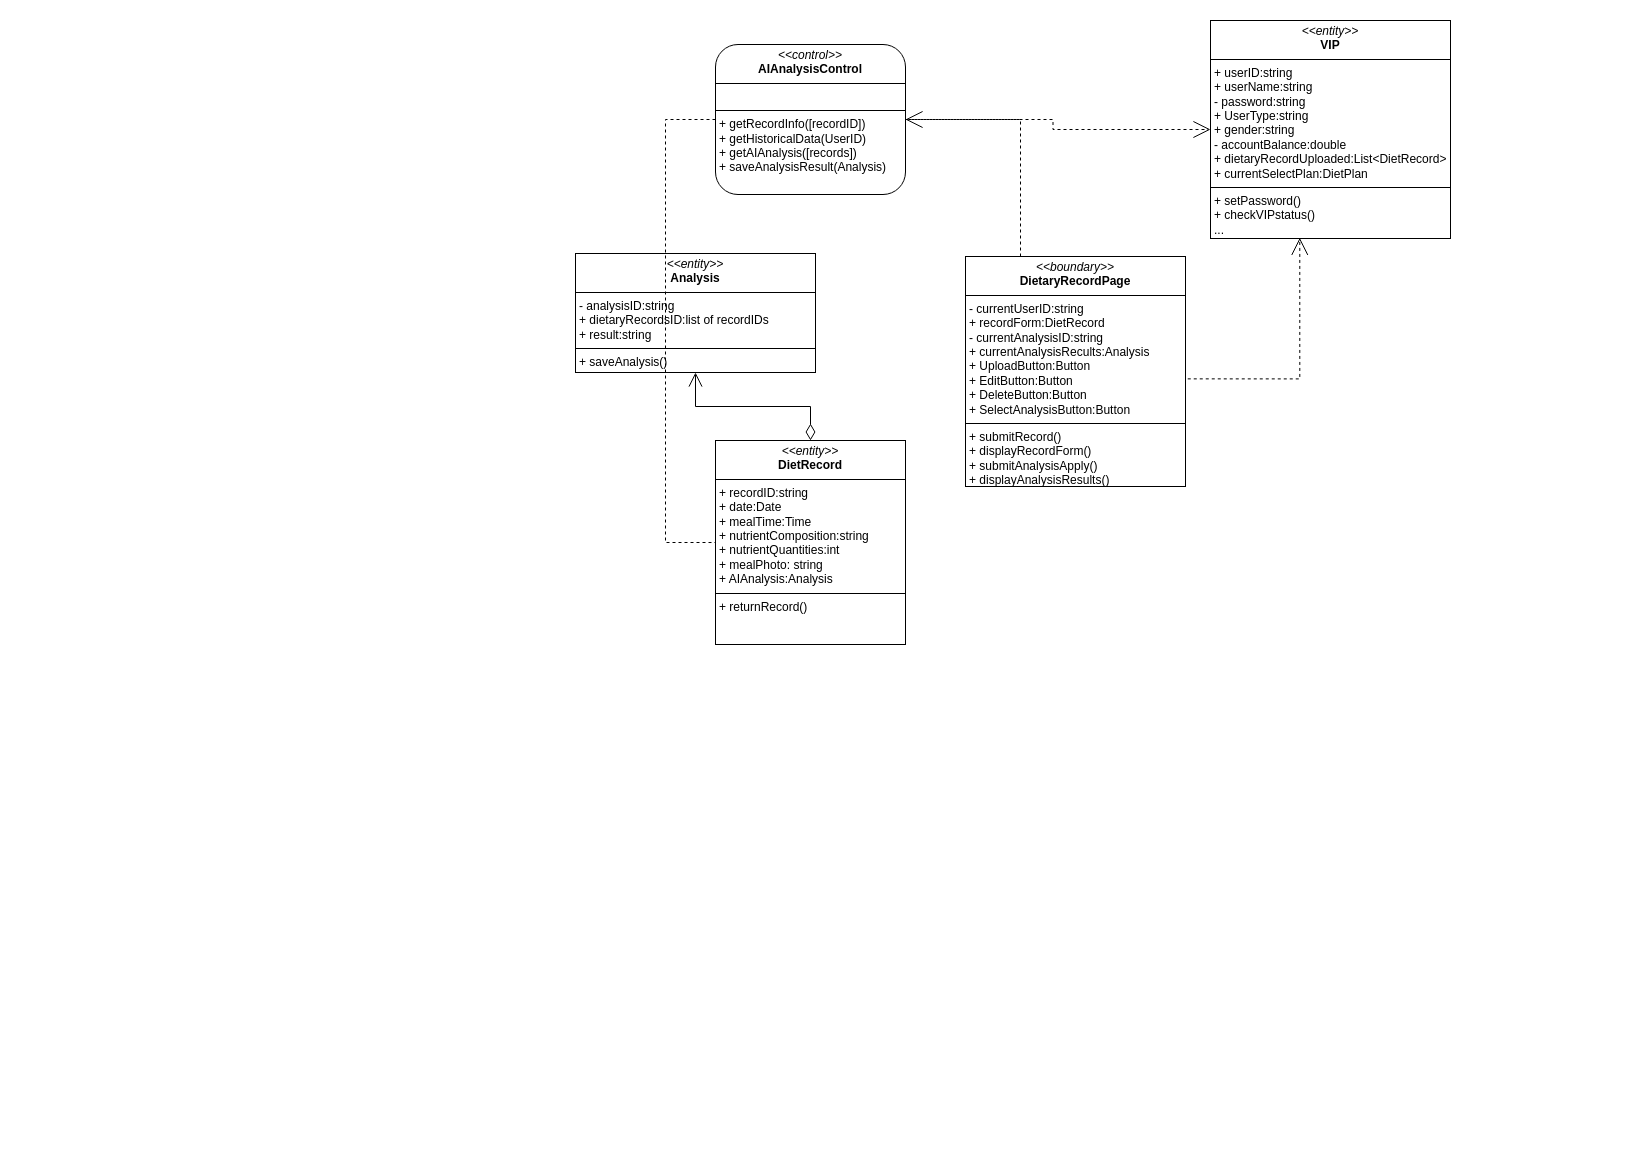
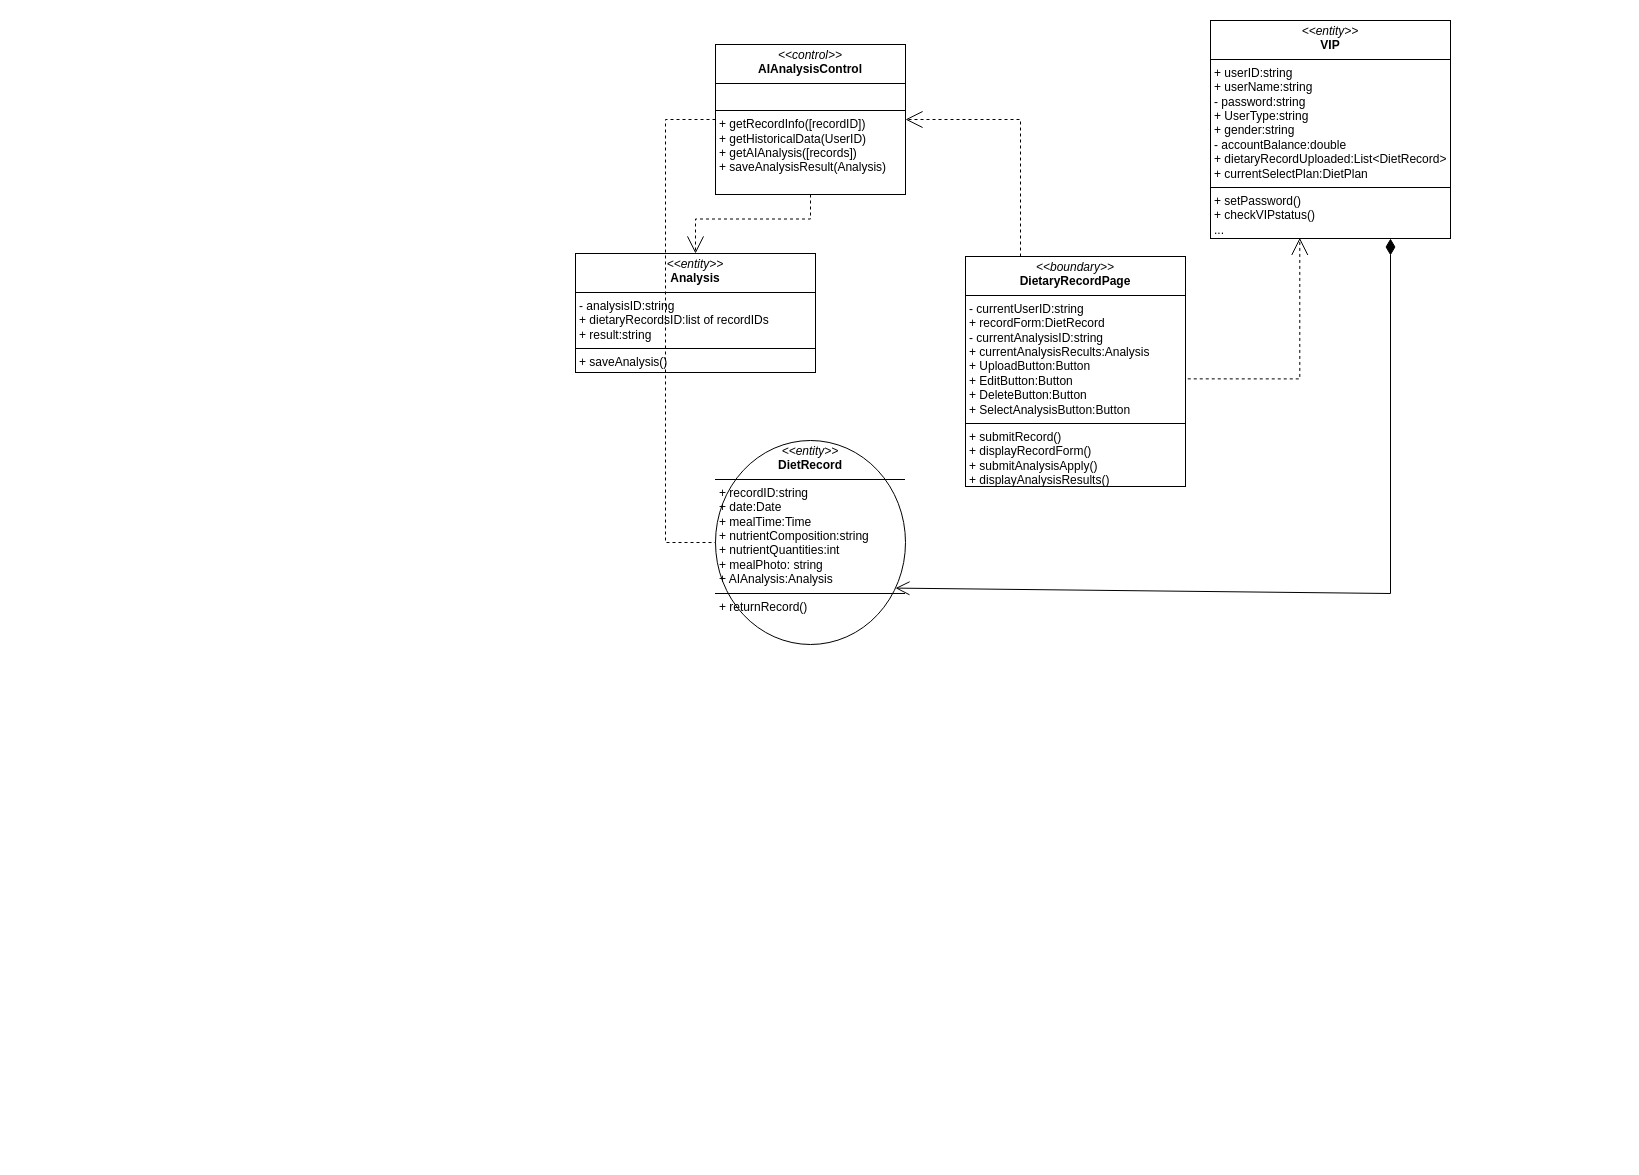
node "<<control>> AIAnalysisControl + getRecordInfo([recordID]) + getHistoricalData(UserID) + getAIAnalysis([records]) + saveAnalysisResult(Analysis)": shape rounded rectangle -> rectangle
edge "<<control>> AIAnalysisControl + getRecordInfo([recordID]) + getHistoricalData(UserID) + getAIAnalysis([records]) + saveAnalysisResult(Analysis)" -> "<<entity>> VIP + userID:string + userName:string - password:string + UserType:string + gender:string - accountBalance:double + dietaryRecordUploaded:List<DietRecord> + currentSelectPlan:DietPlan + setPassword() + checkVIPstatus() ...": now "<<control>> AIAnalysisControl + getRecordInfo([recordID]) + getHistoricalData(UserID) + getAIAnalysis([records]) + saveAnalysisResult(Analysis)" -> "<<entity>> Analysis - analysisID:string + dietaryRecordsID:list of recordIDs + result:string + saveAnalysis()"
edge "<<entity>> Analysis - analysisID:string + dietaryRecordsID:list of recordIDs + result:string + saveAnalysis()" -- "<<entity>> DietRecord + recordID:string + date:Date + mealTime:Time + nutrientComposition:string + nutrientQuantities:int + mealPhoto: string + AIAnalysis:Analysis + returnRecord()": removed
node "<<entity>> DietRecord + recordID:string + date:Date + mealTime:Time + nutrientComposition:string + nutrientQuantities:int + mealPhoto: string + AIAnalysis:Analysis + returnRecord()": shape rectangle -> ellipse
edge "<<entity>> VIP + userID:string + userName:string - password:string + UserType:string + gender:string - accountBalance:double + dietaryRecordUploaded:List<DietRecord> + currentSelectPlan:DietPlan + setPassword() + checkVIPstatus() ..." -- "<<entity>> DietRecord + recordID:string + date:Date + mealTime:Time + nutrientComposition:string + nutrientQuantities:int + mealPhoto: string + AIAnalysis:Analysis + returnRecord()": added
